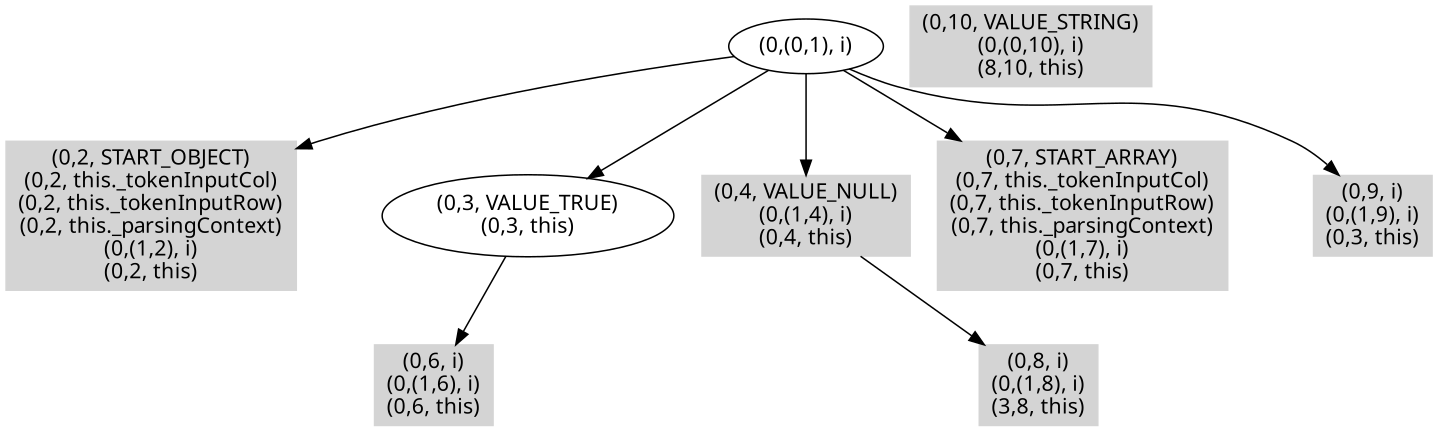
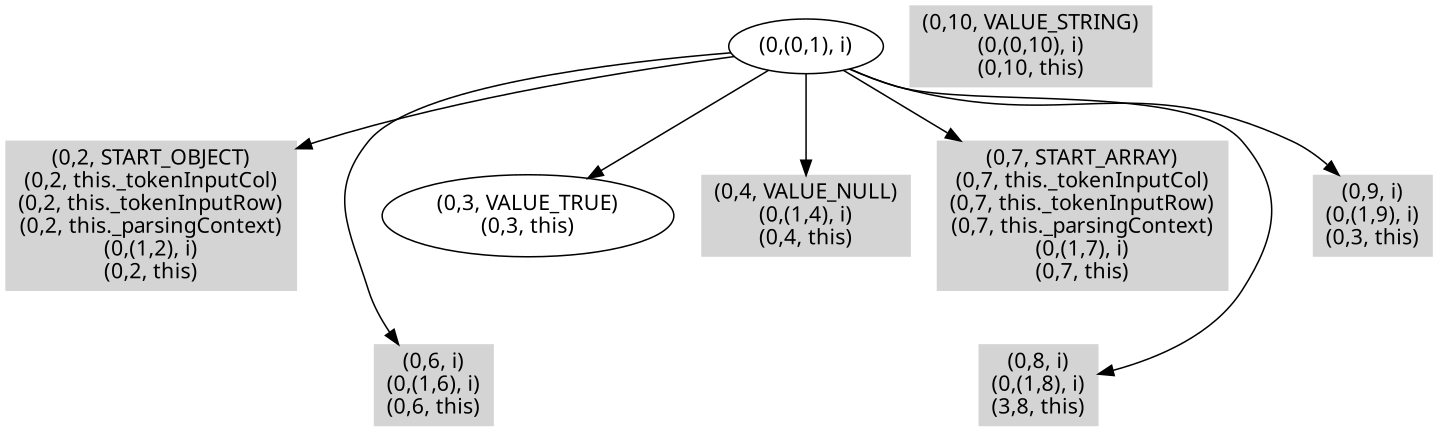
node "(0,10, VALUE_STRING) (0,(0,10), i) (8,10, this)": label "(0,10, VALUE_STRING) (0,(0,10), i) (8,10, this)" -> "(0,10, VALUE_STRING) (0,(0,10), i) (0,10, this)"
edge "(0,3, VALUE_TRUE) (0,3, this)" -> "(0,6, i) (0,(1,6), i) (0,6, this)": now "(0,(0,1), i)" -> "(0,6, i) (0,(1,6), i) (0,6, this)"
edge "(0,4, VALUE_NULL) (0,(1,4), i) (0,4, this)" -> "(0,8, i) (0,(1,8), i) (3,8, this)": now "(0,(0,1), i)" -> "(0,8, i) (0,(1,8), i) (3,8, this)"
